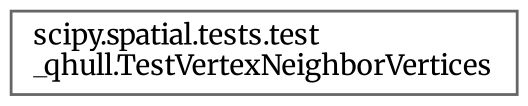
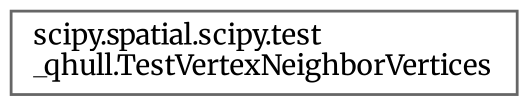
node "scipy.spatial.tests.test _qhull.TestVertexNeighborVertices": label "scipy.spatial.tests.test _qhull.TestVertexNeighborVertices" -> "scipy.spatial.scipy.test _qhull.TestVertexNeighborVertices"
